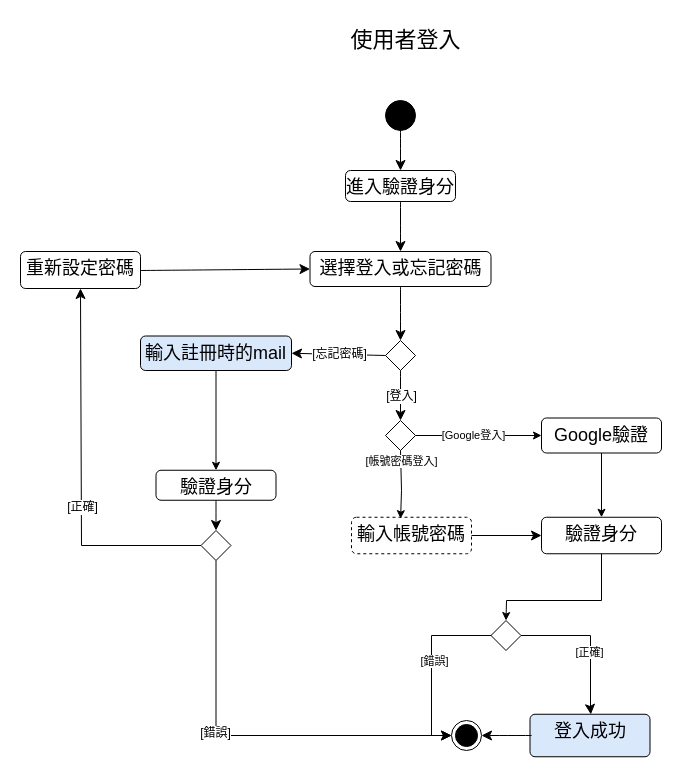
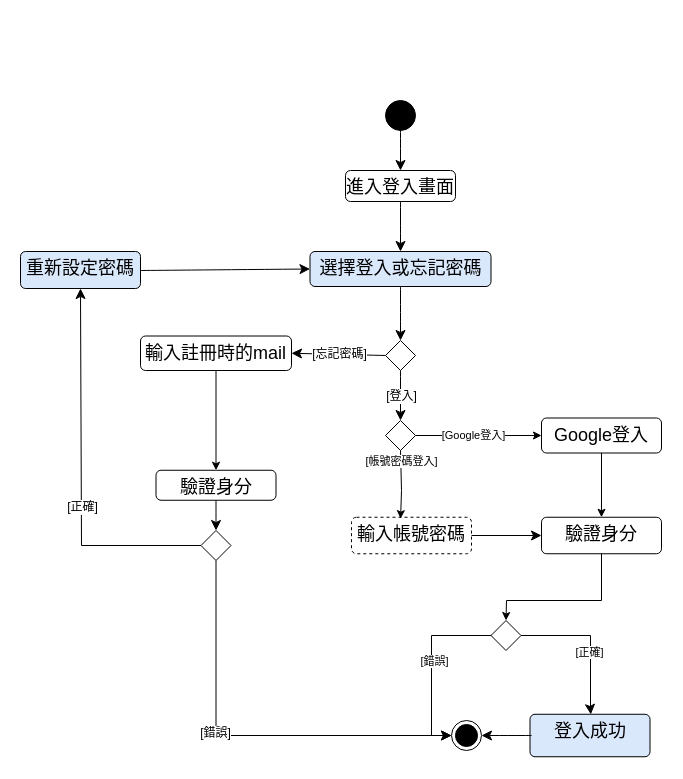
node "使用者登入": removed
node "進入驗證身分": label "進入驗證身分" -> "進入登入畫面"
node "選擇登入或忘記密碼": fillcolor #ffffff -> #dae8fc
node "重新設定密碼": fillcolor #ffffff -> #dae8fc
node "輸入註冊時的mail": fillcolor #dae8fc -> #ffffff
node "Google驗證": label "Google驗證" -> "Google登入"
